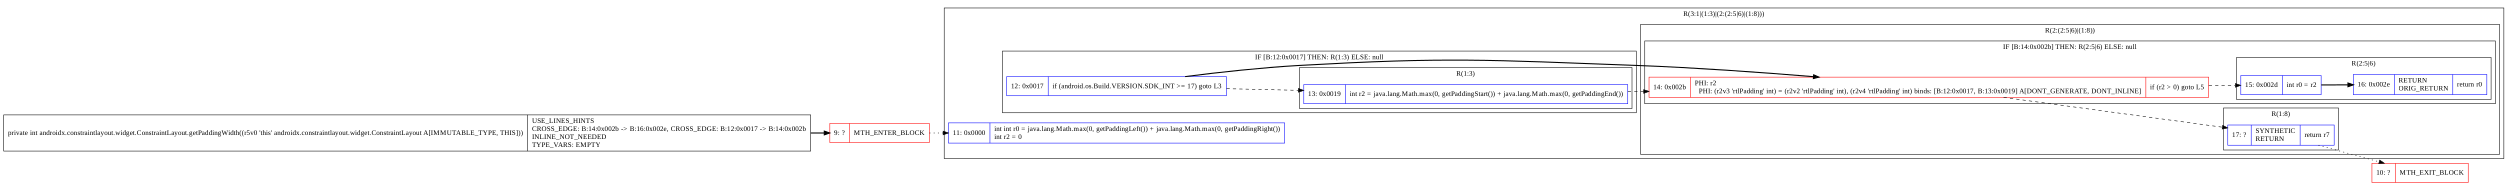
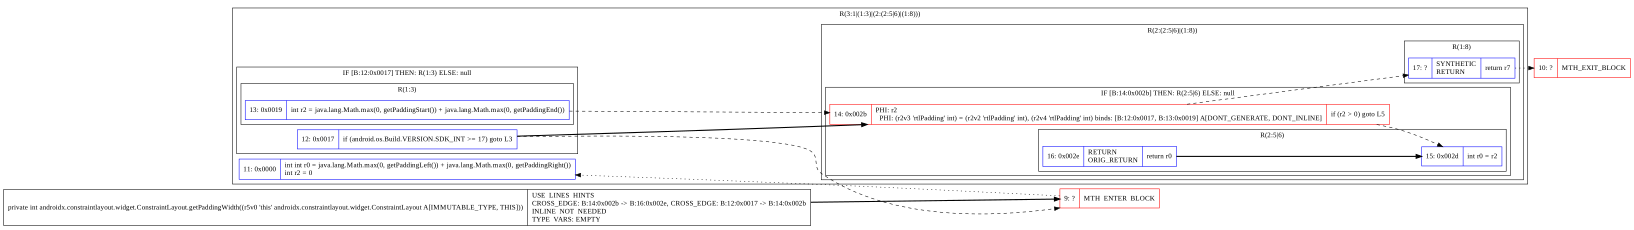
edge "15: 0x002d" -> "16: 0x002e": reversed
edge "12: 0x0017" -> "13: 0x0019": now "12: 0x0017" -> "9: ?"
